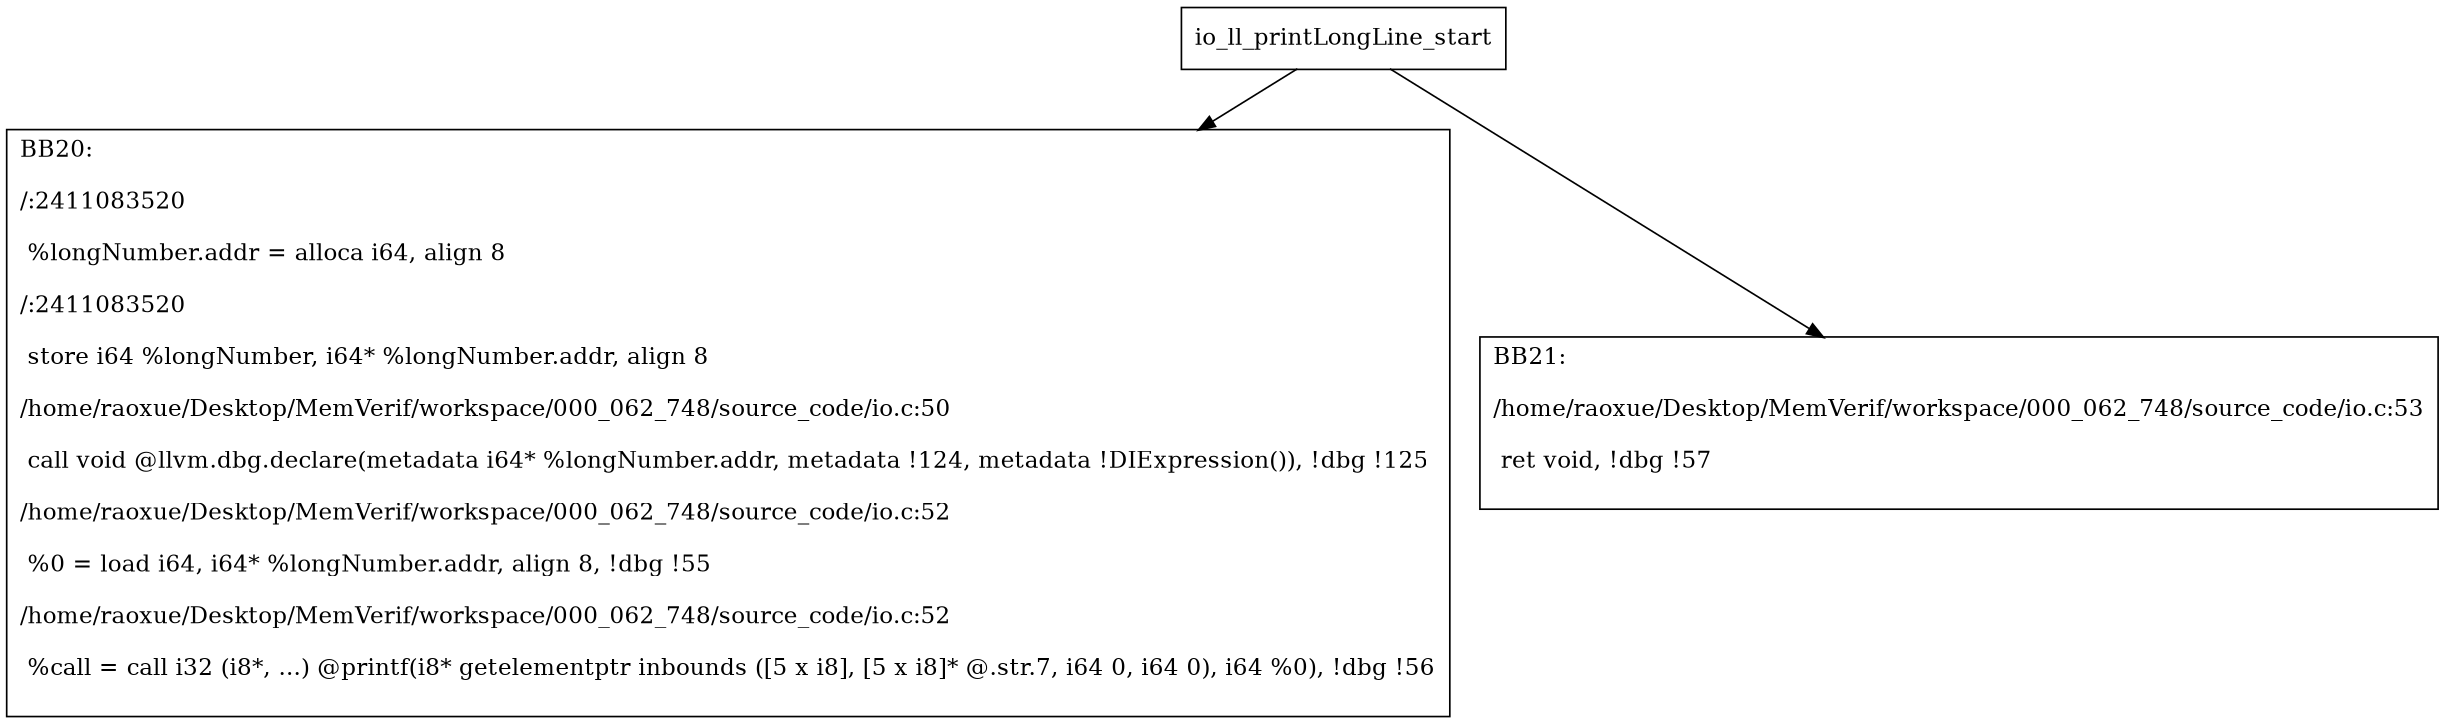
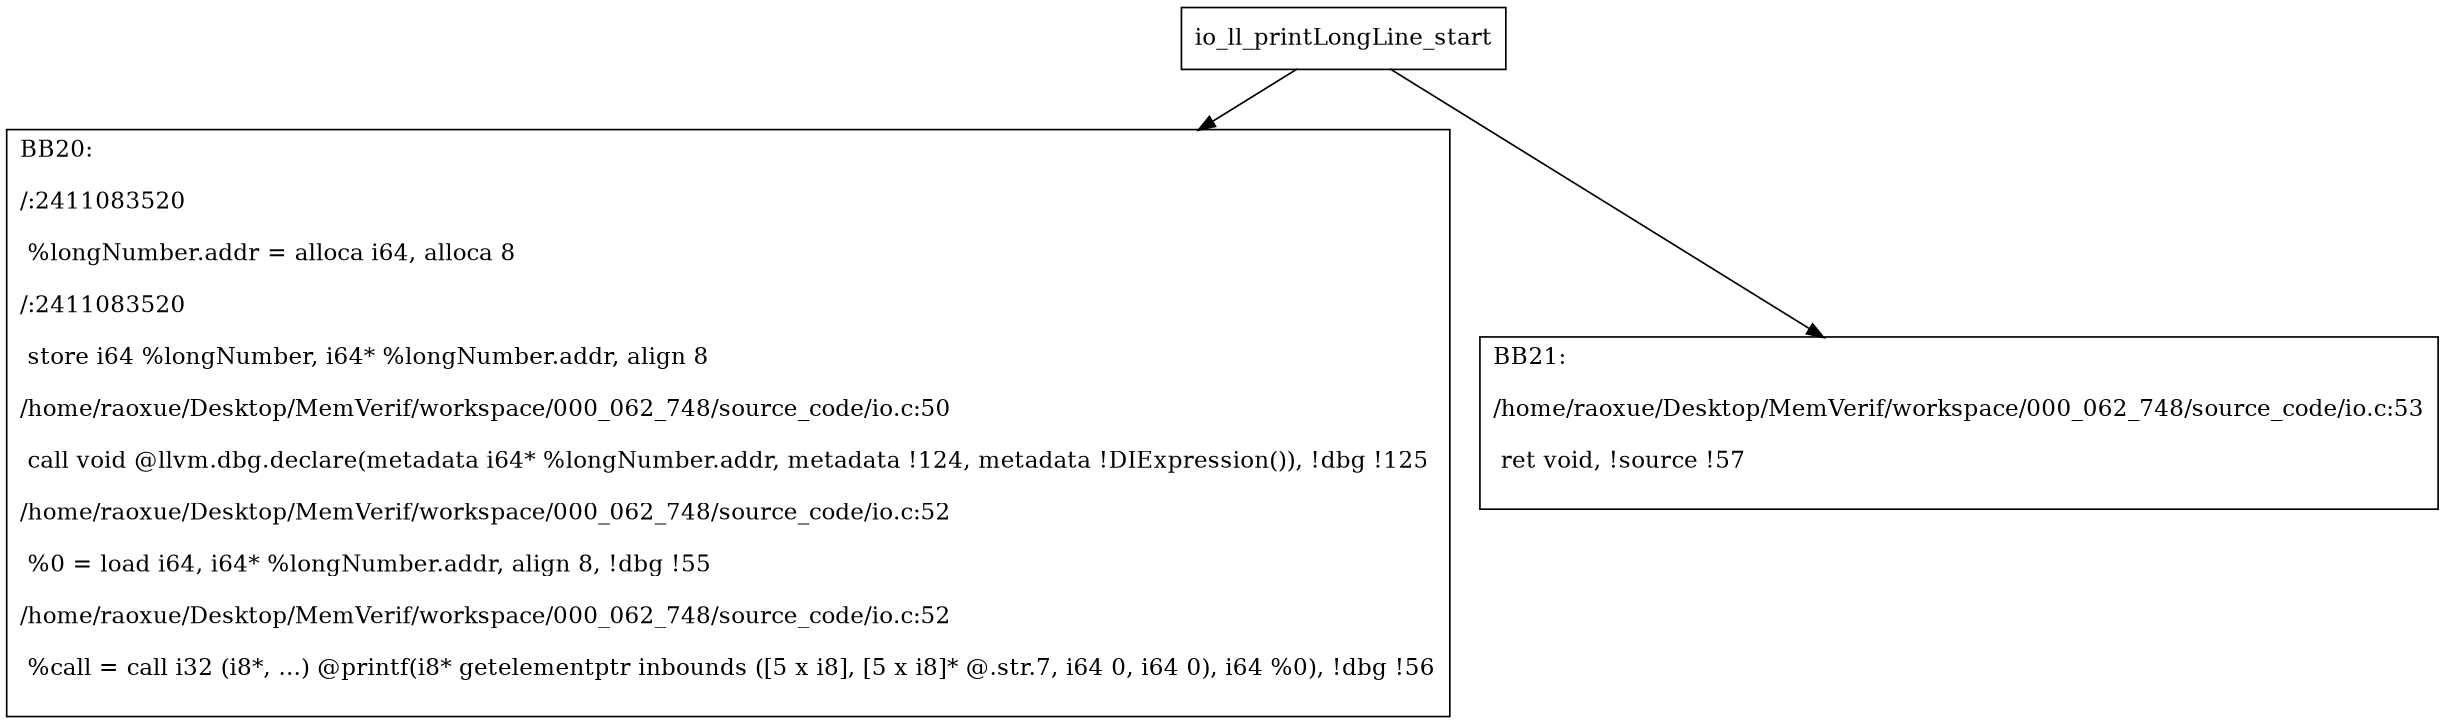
node "BB20:": text "%longNumber.addr = alloca i64, align 8" -> "%longNumber.addr = alloca i64, alloca 8"
node "BB21:": text "ret void, !dbg !57" -> "ret void, !source !57"
